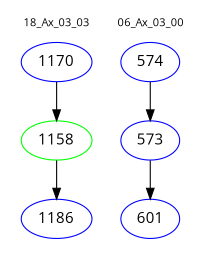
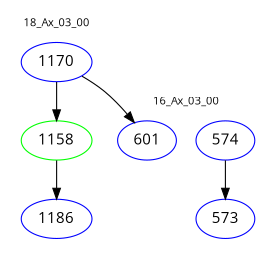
cluster "18_Ax_03_03": label "18_Ax_03_03" -> "18_Ax_03_00"
cluster "06_Ax_03_00": label "06_Ax_03_00" -> "16_Ax_03_00"
edge "573" -> "601": now "1170" -> "601"
